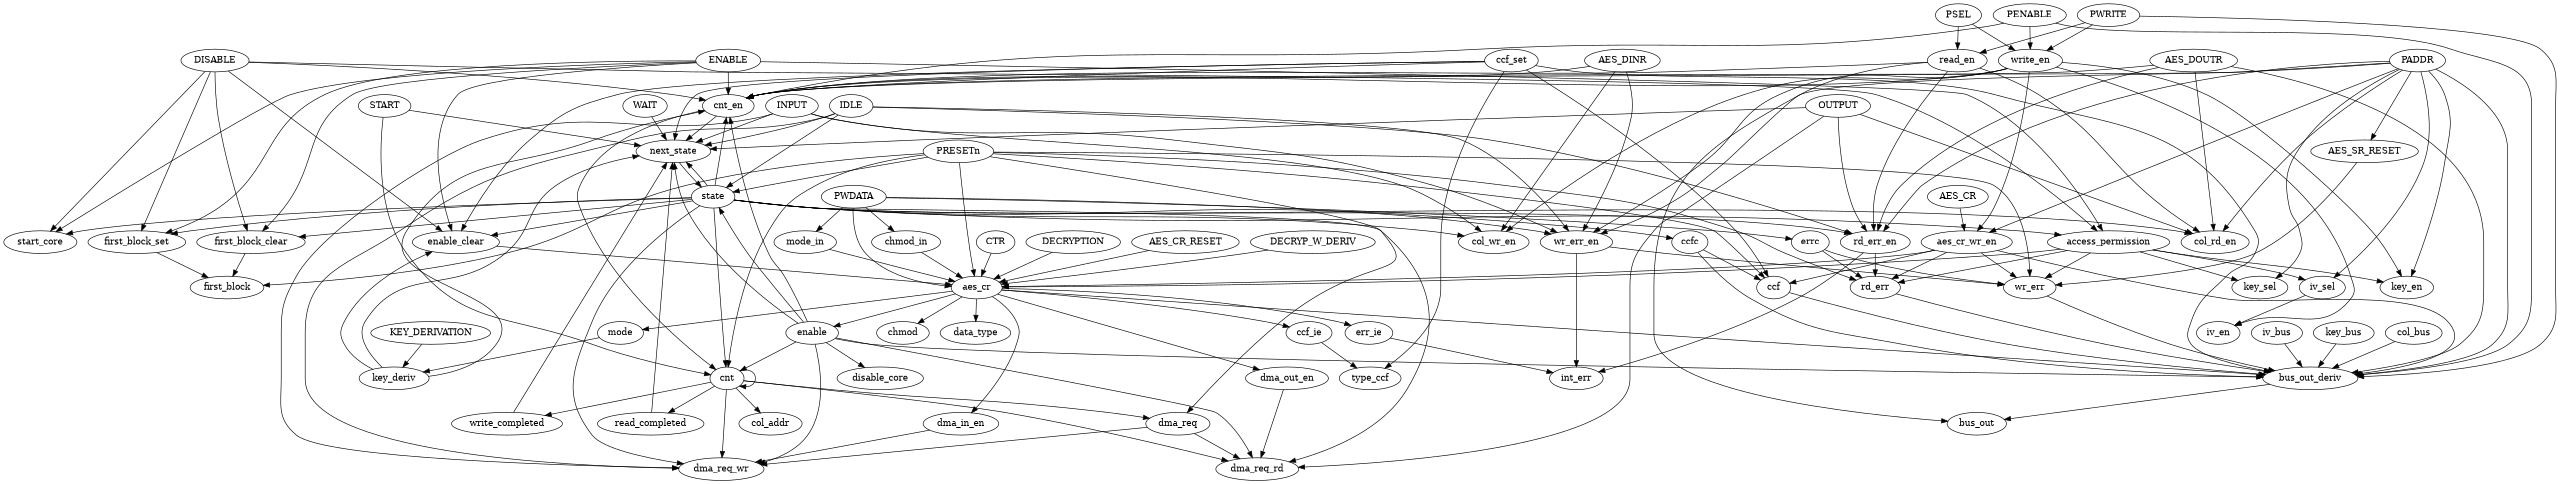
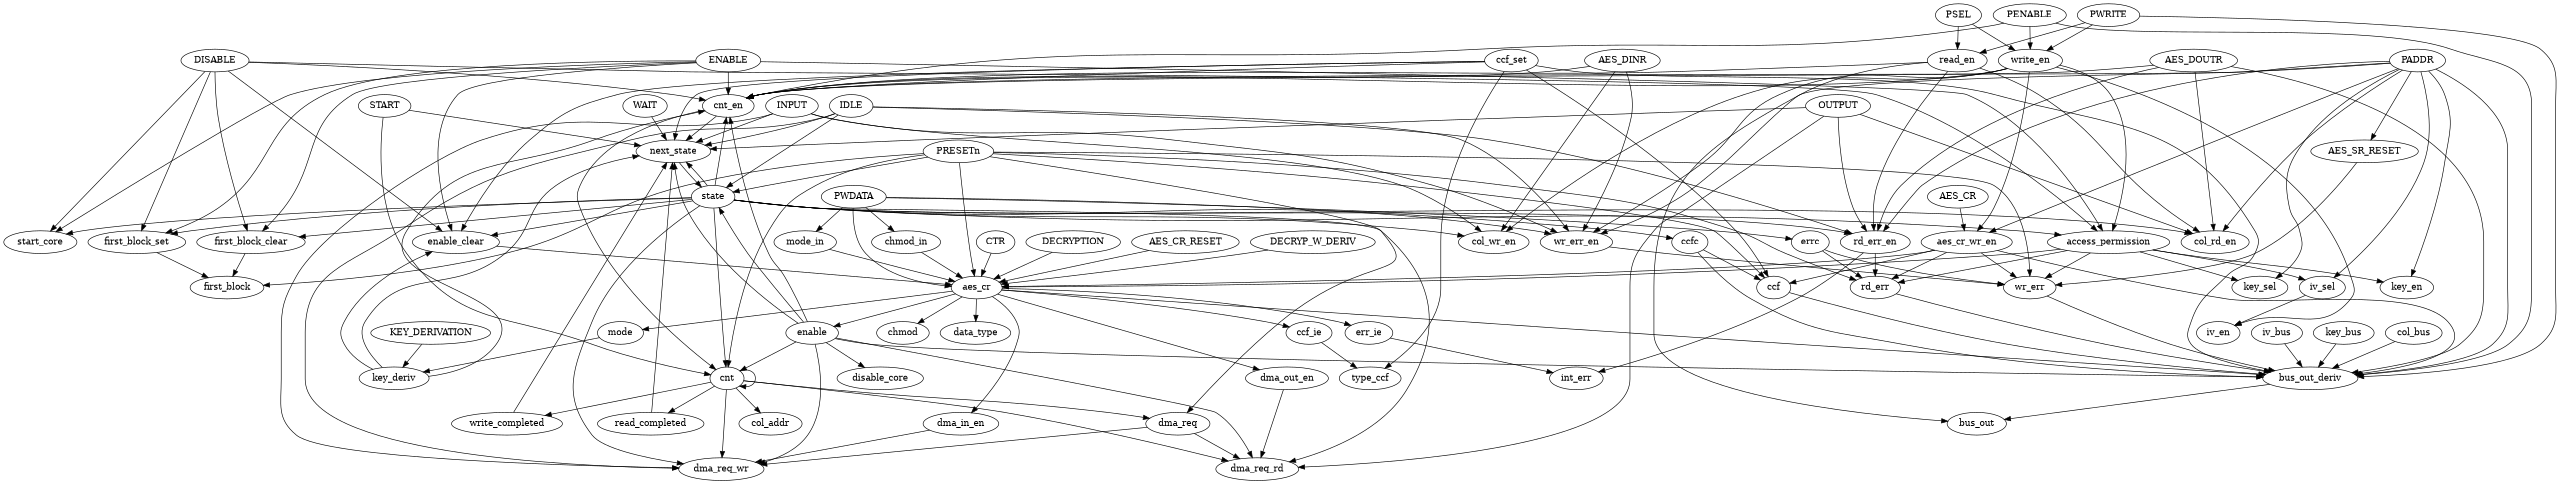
edge "write_en" -> "key_en": now "write_en" -> "access_permission"
edge "wr_err_en" -> "int_err": removed
